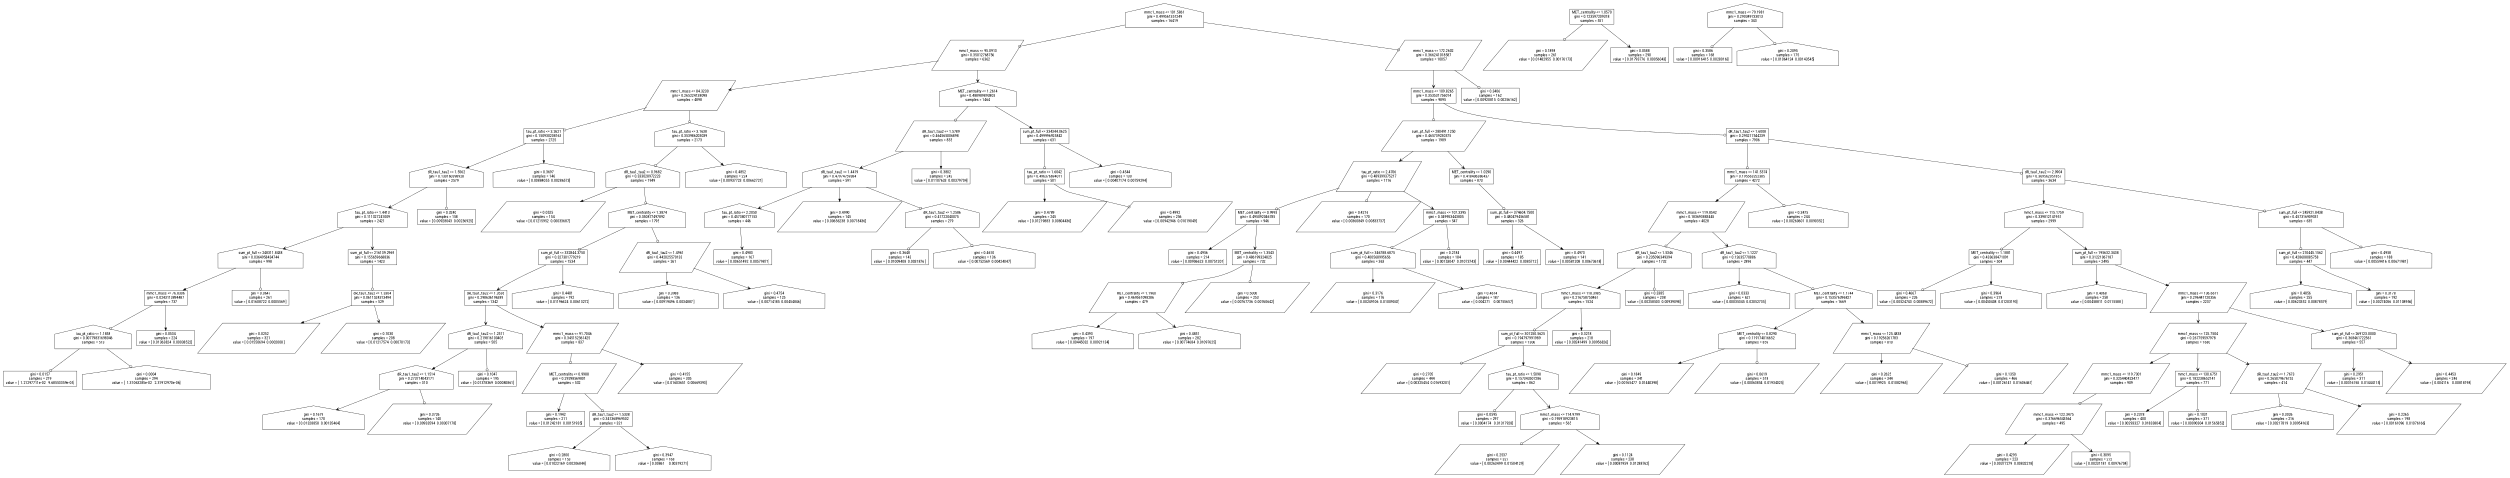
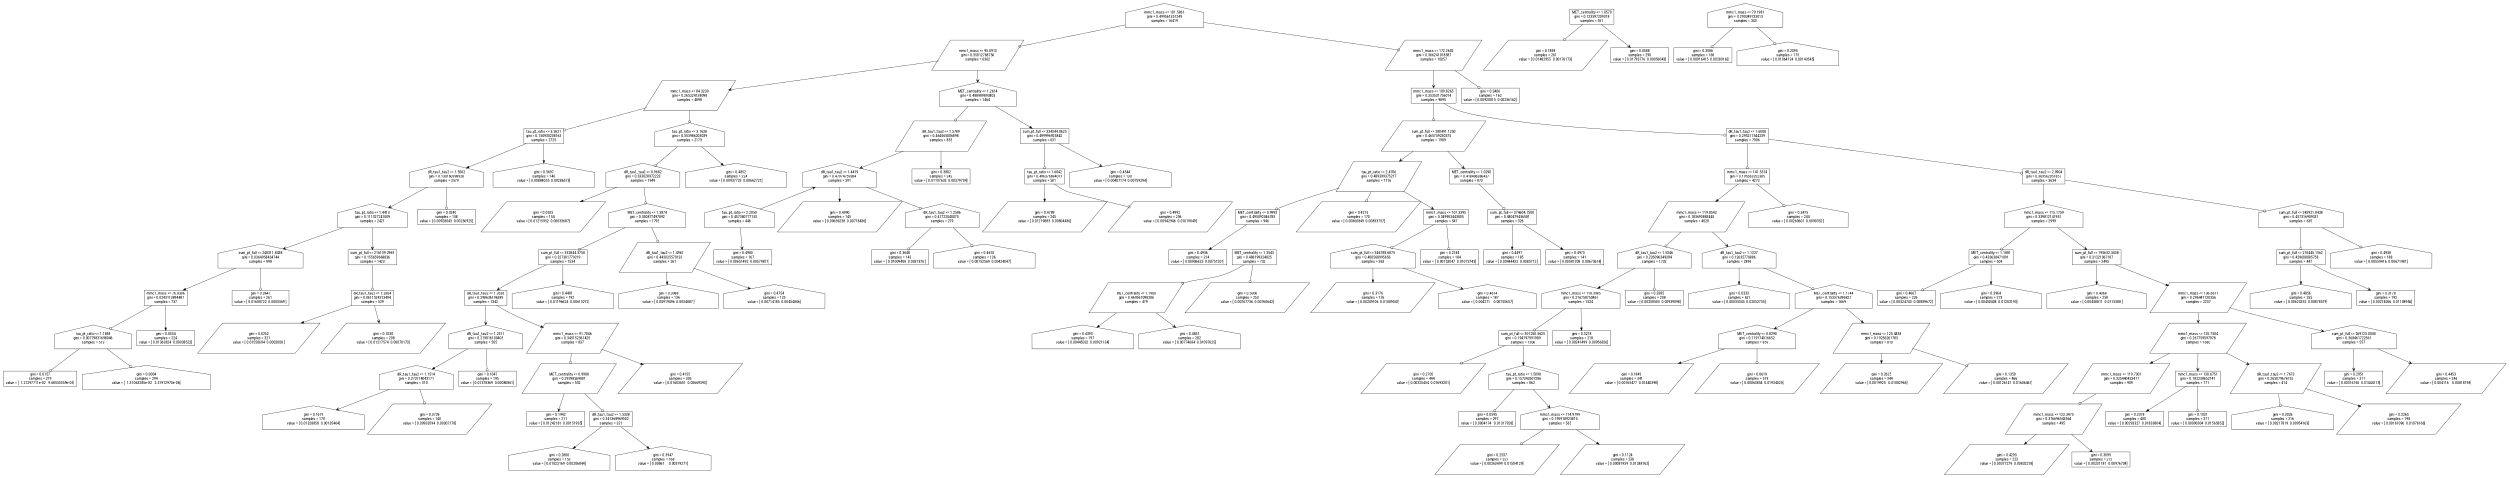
edge "dR_tau1_tau2 <= 1.4419 gini = 0.47974759384 samples = 591" -> "tau_pt_ratio <= 2.2050 gini = 0.457380777153 samples = 446": reversed
edge "MET_centrality <= 0.9993 gini = 0.495092046785 samples = 946" -> "MET_centrality <= 1.3543 gini = 0.486199324825 samples = 732": removed
